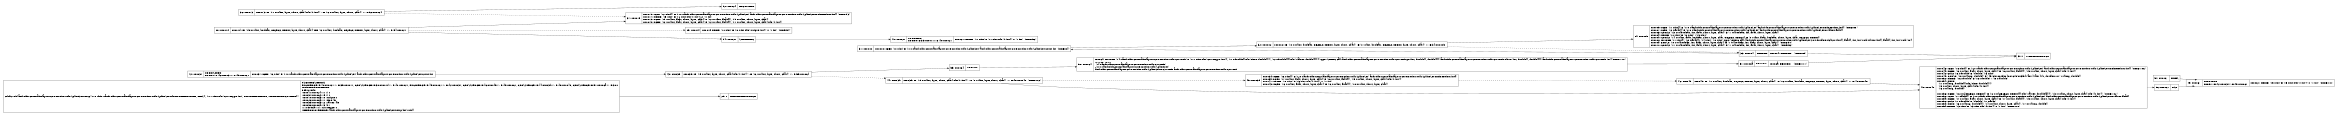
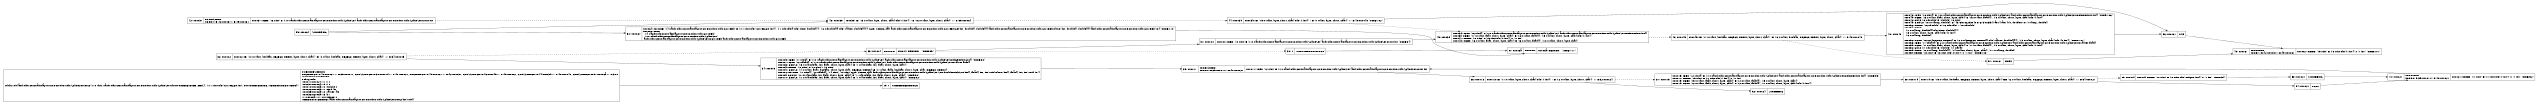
node "52: 0x0024": text "ARGUMENT" -> "SYNTHETIC"
edge "38: 0x001d" -> "37: 0x0015": reversed
node "54: 0x0021": text "SYNTHETIC" -> "AGET"
edge "31: 0x0000" -> "32: 0x0002": now "31: 0x0000" -> "45: 0x003d"
edge "33: 0x0004" -> "30: ?": style solid -> dashed
edge "46: 0x0045" -> "57: 0x0061": added
node "30: ?": text "MTH_EXIT_BLOCK" -> "MTH_METHOD_BLOCK"
edge "51: 0x006a" -> "30: ?": reversed
node "55: 0x0064": text "NEEDED" -> "SYNTHETIC"
node "35: 0x0011": added
edge "43: 0x0039" -> "55: 0x0064": reversed
edge "42: 0x0037" -> "43: 0x0039": style solid -> dashed
node "53: 0x0021": added
edge "44: 0x003b" -> "48: 0x0048": now "44: 0x003b" -> "56: 0x0061"
